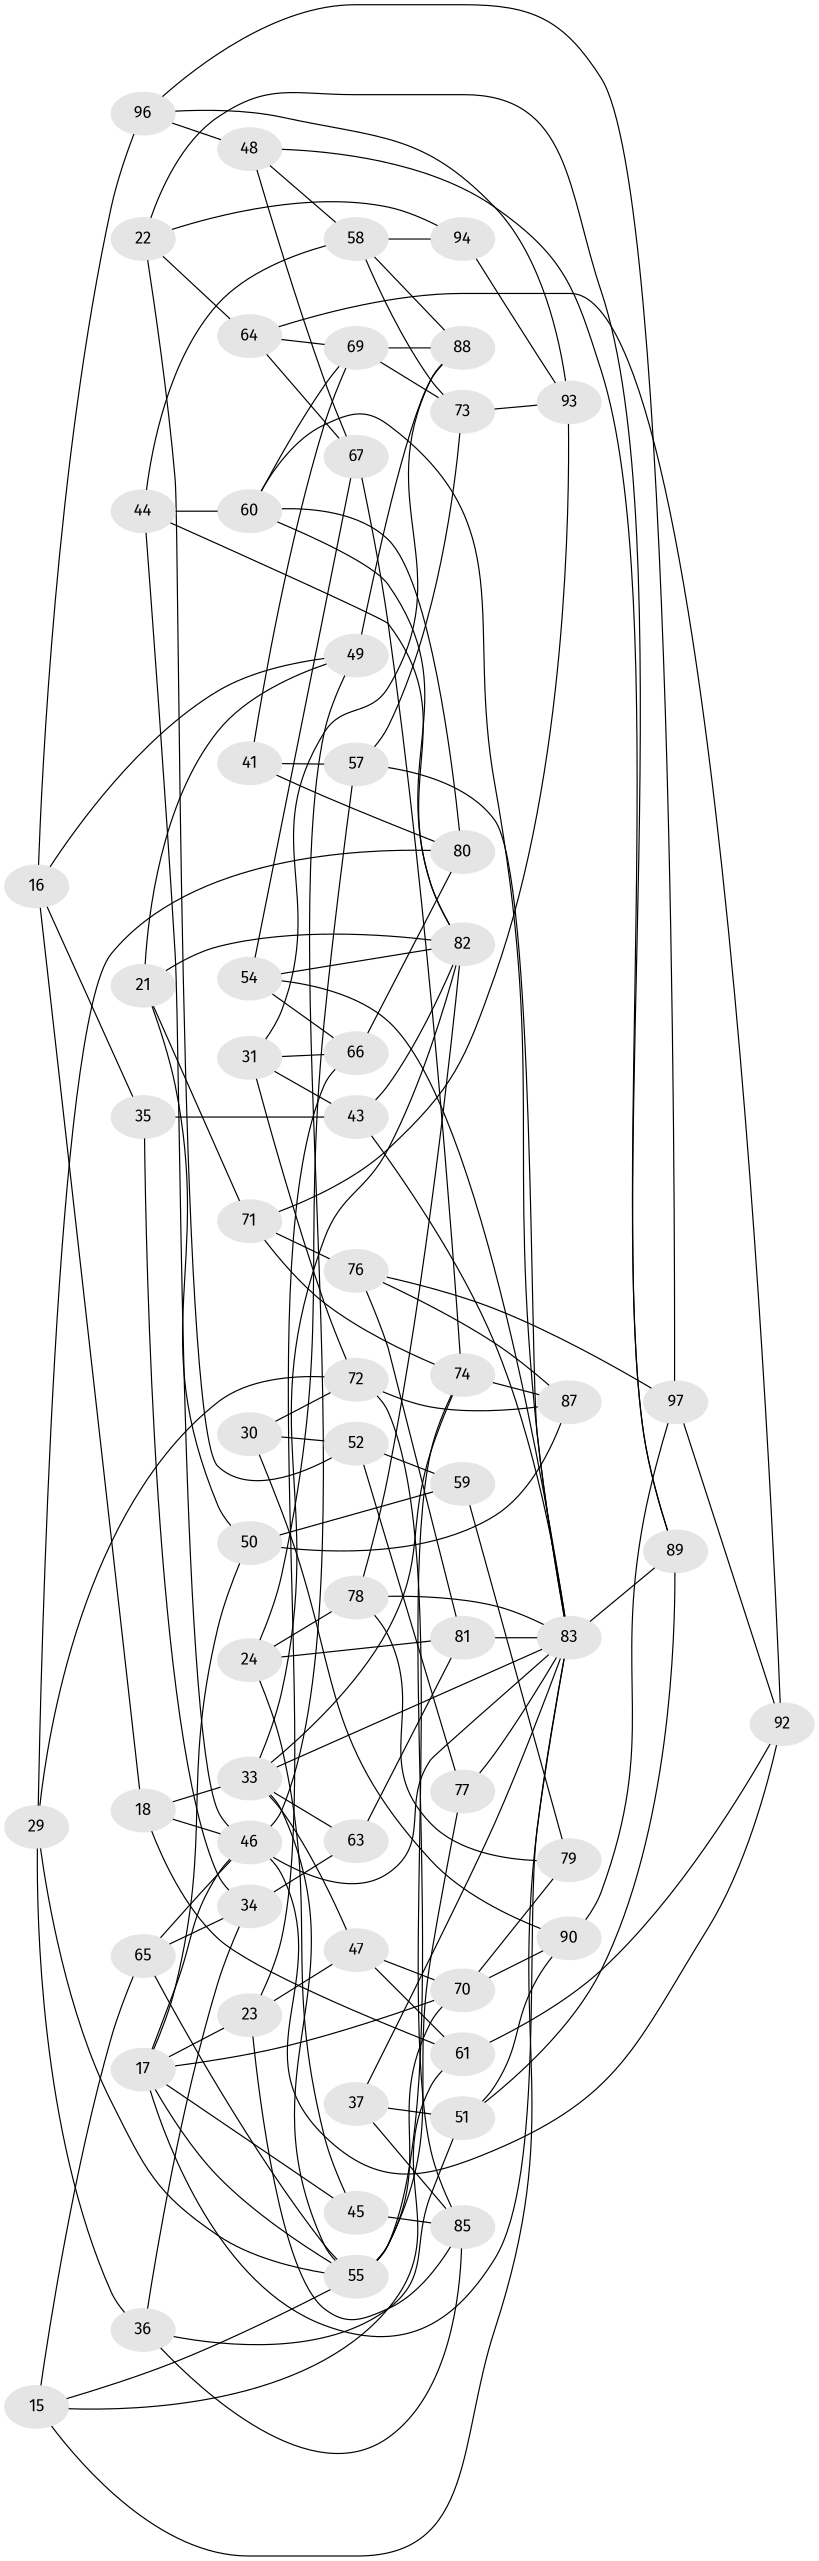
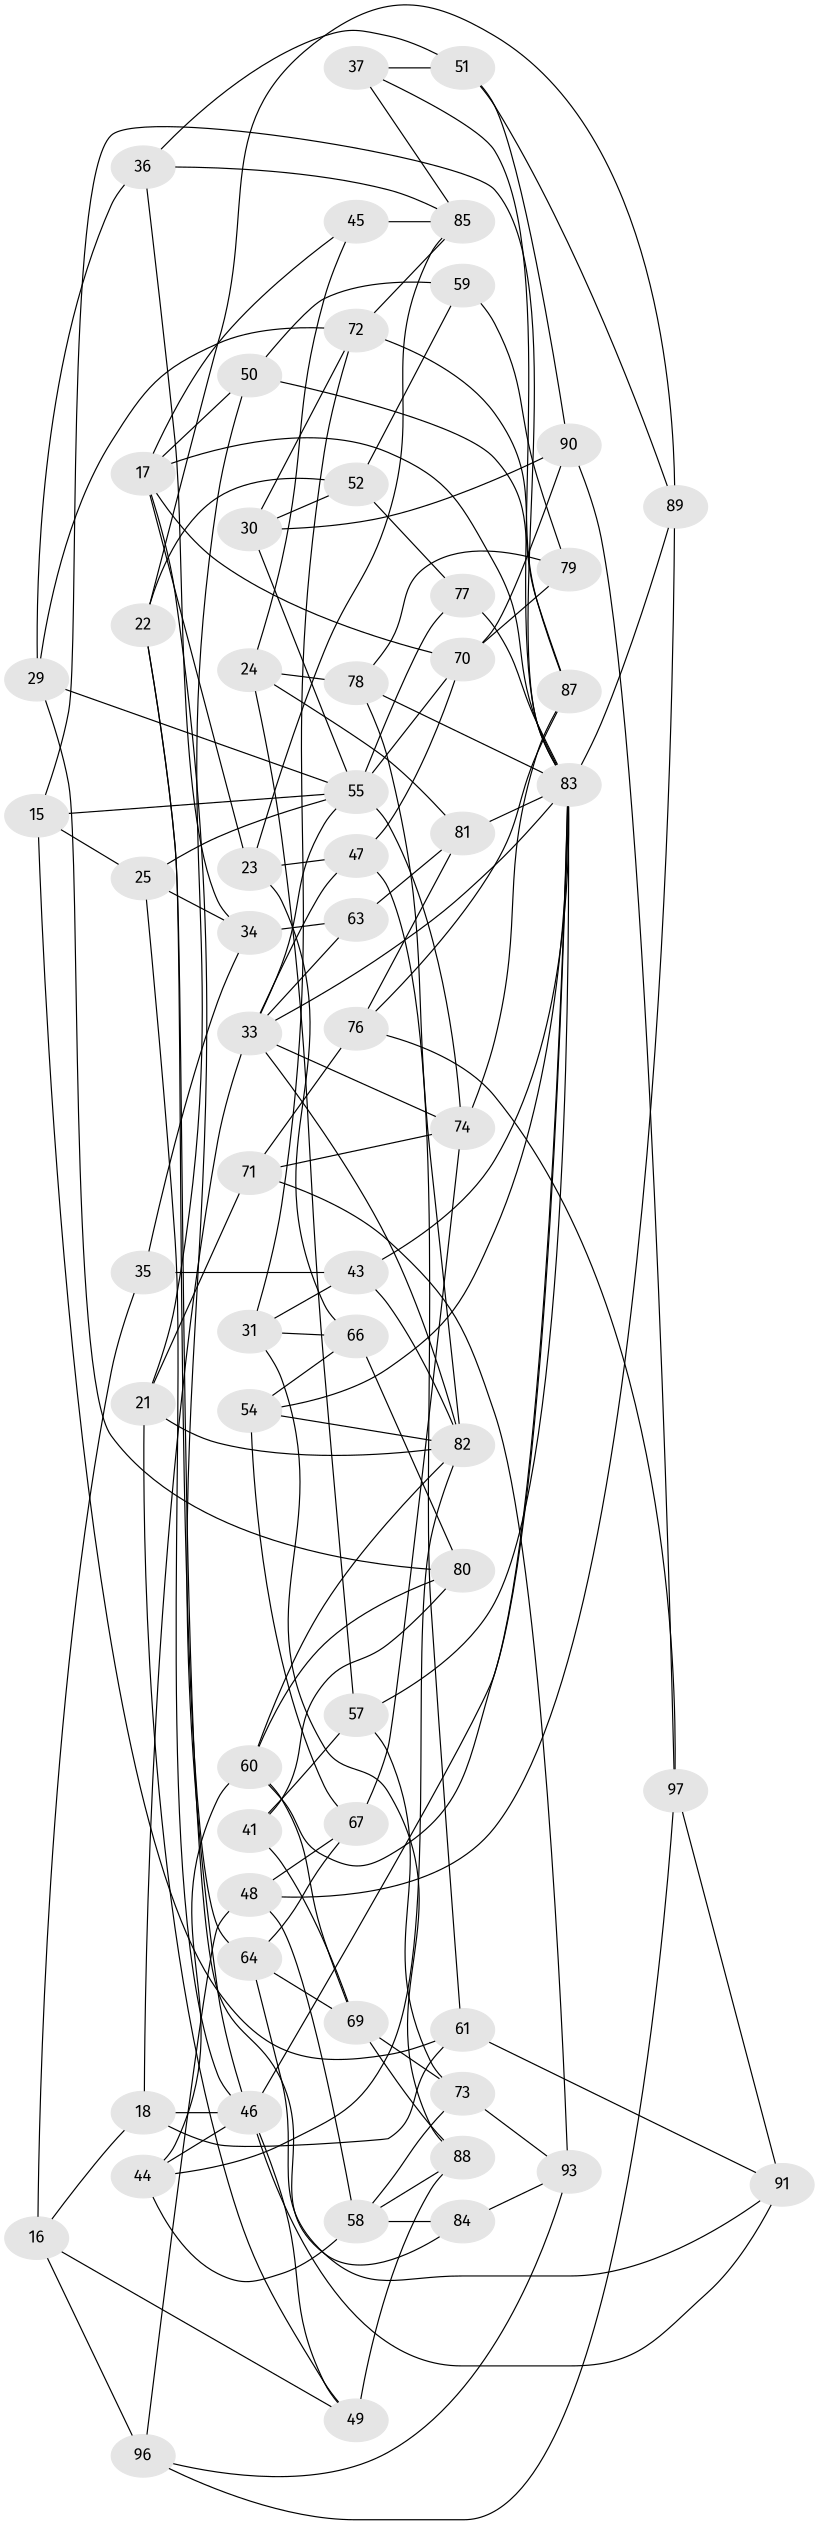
node "94": label "94" -> "84"
node "92": label "92" -> "91"
node "65": label "65" -> "25"
edge "17" -- "55": now "30" -- "55"
